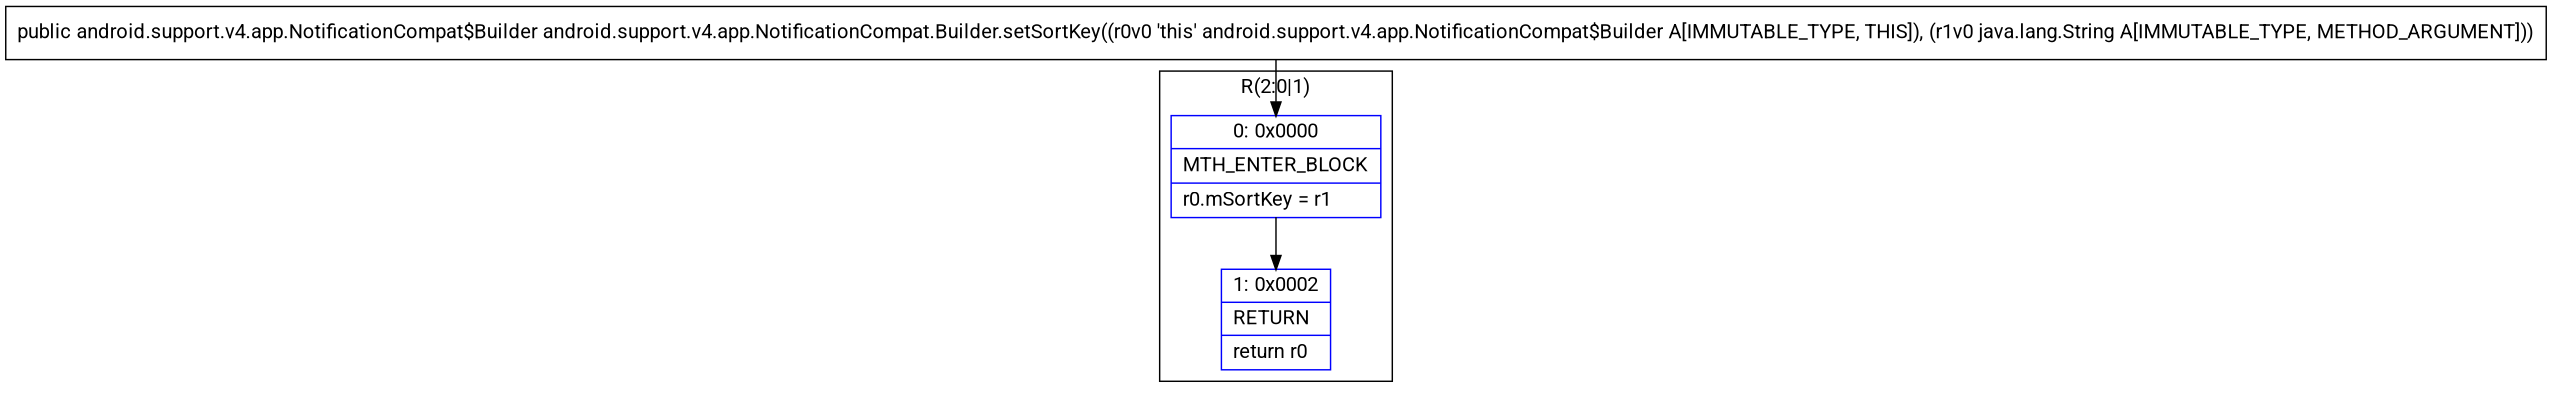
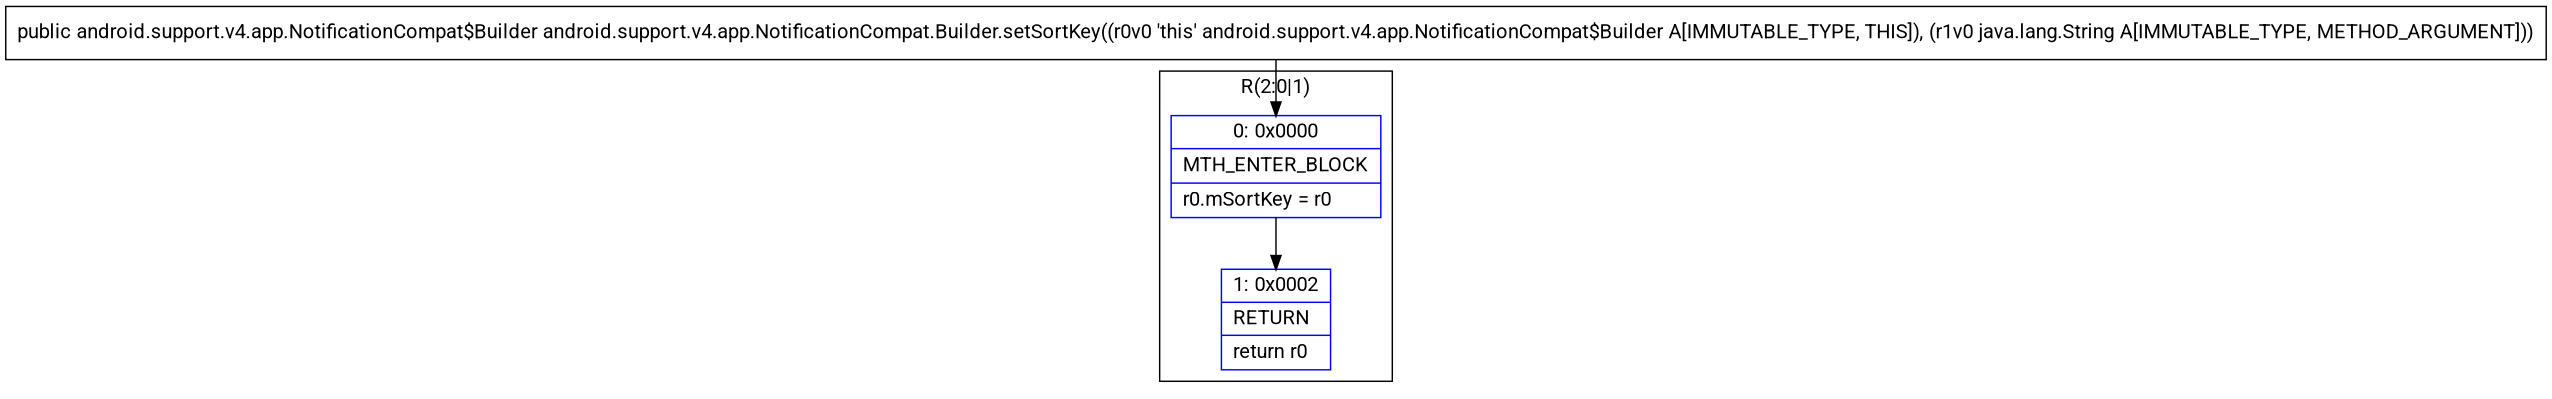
node "0: 0x0000": text "r0.mSortKey = r1" -> "r0.mSortKey = r0"
